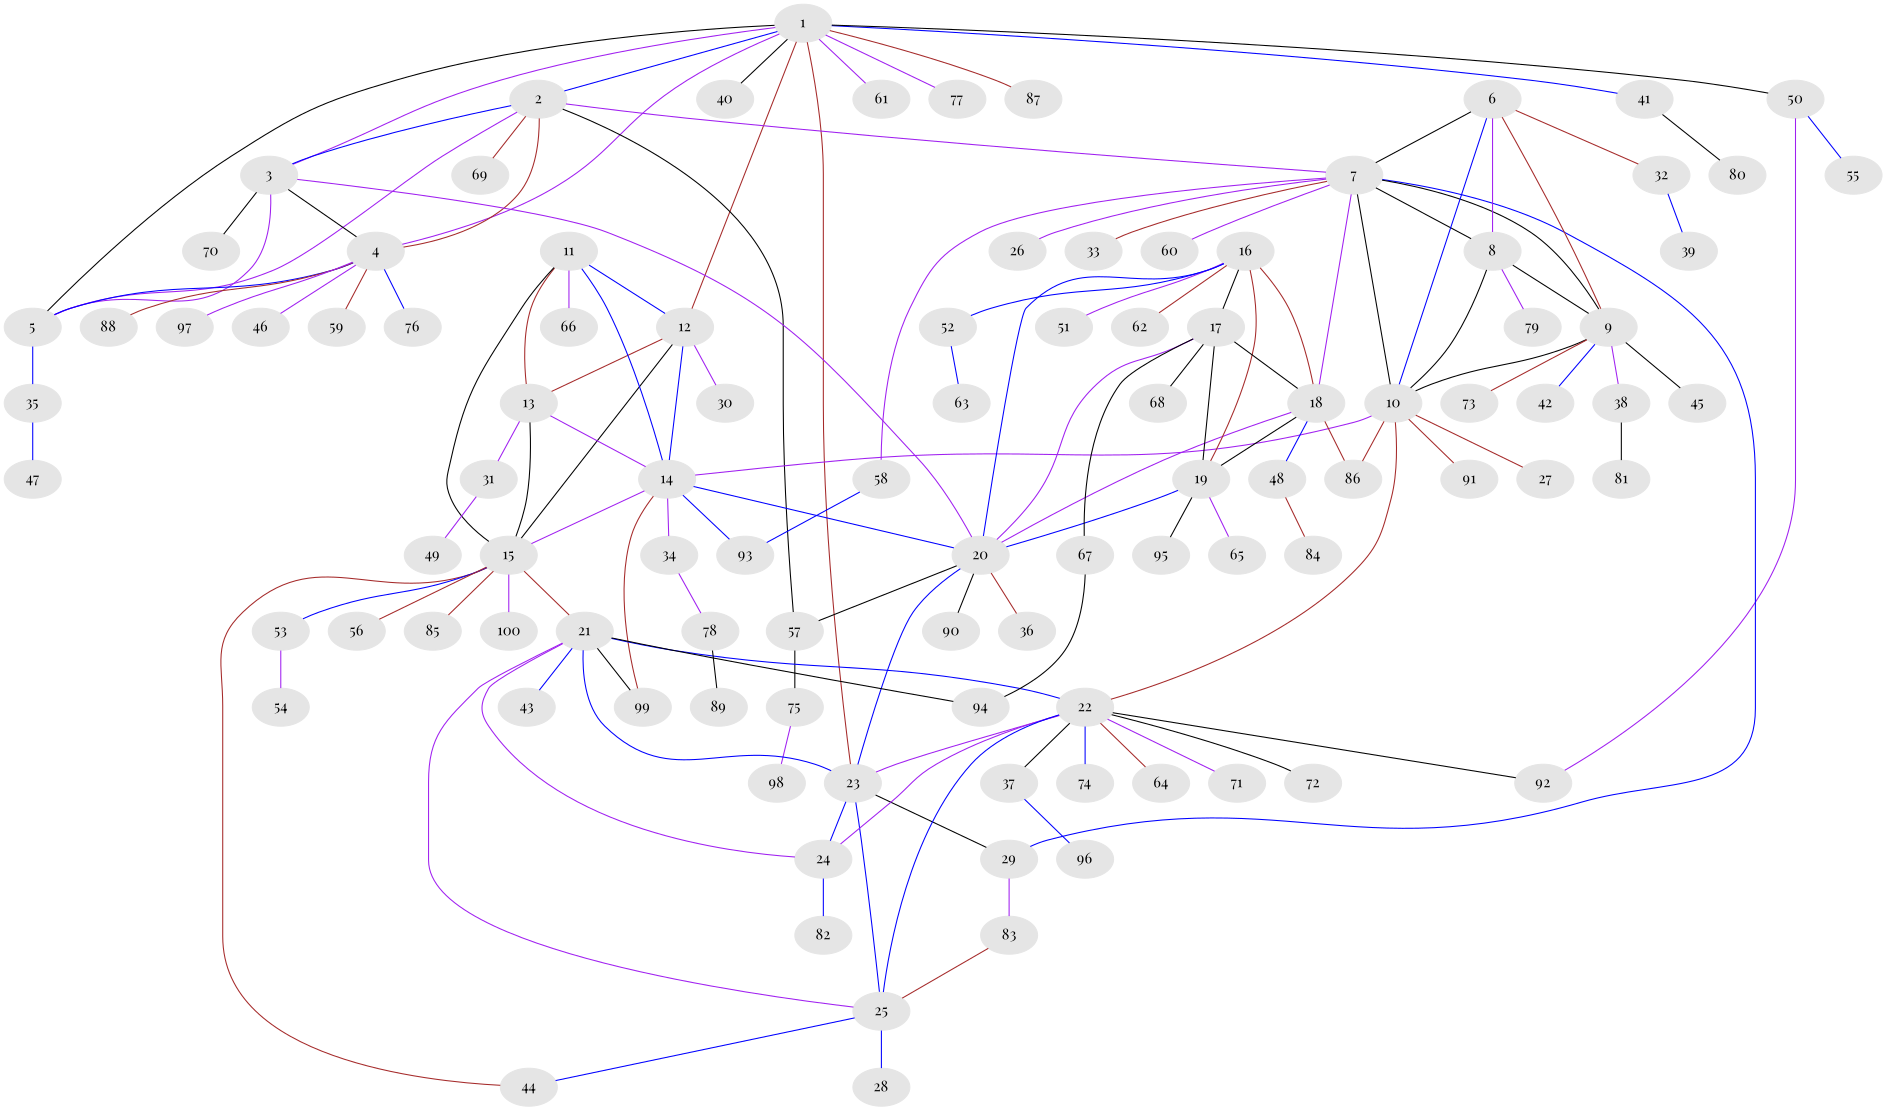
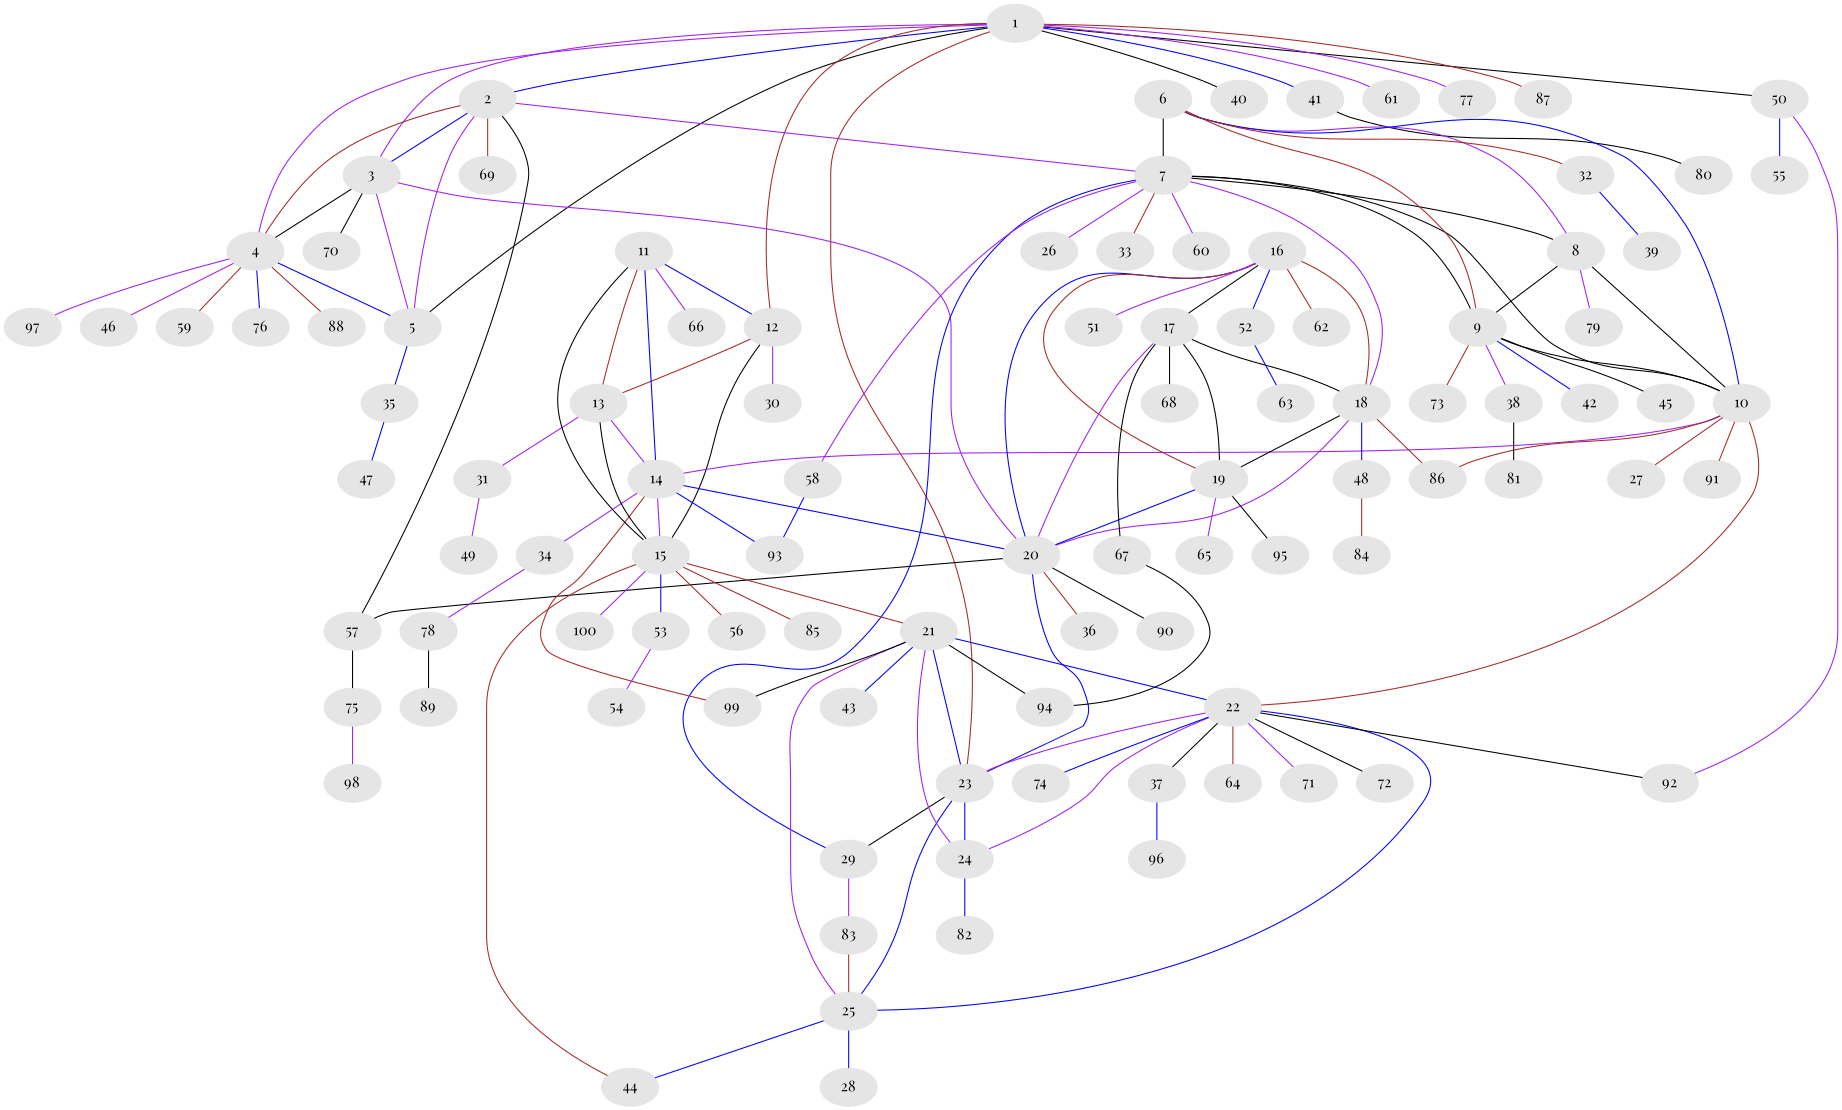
edge "12" -- "14": removed
